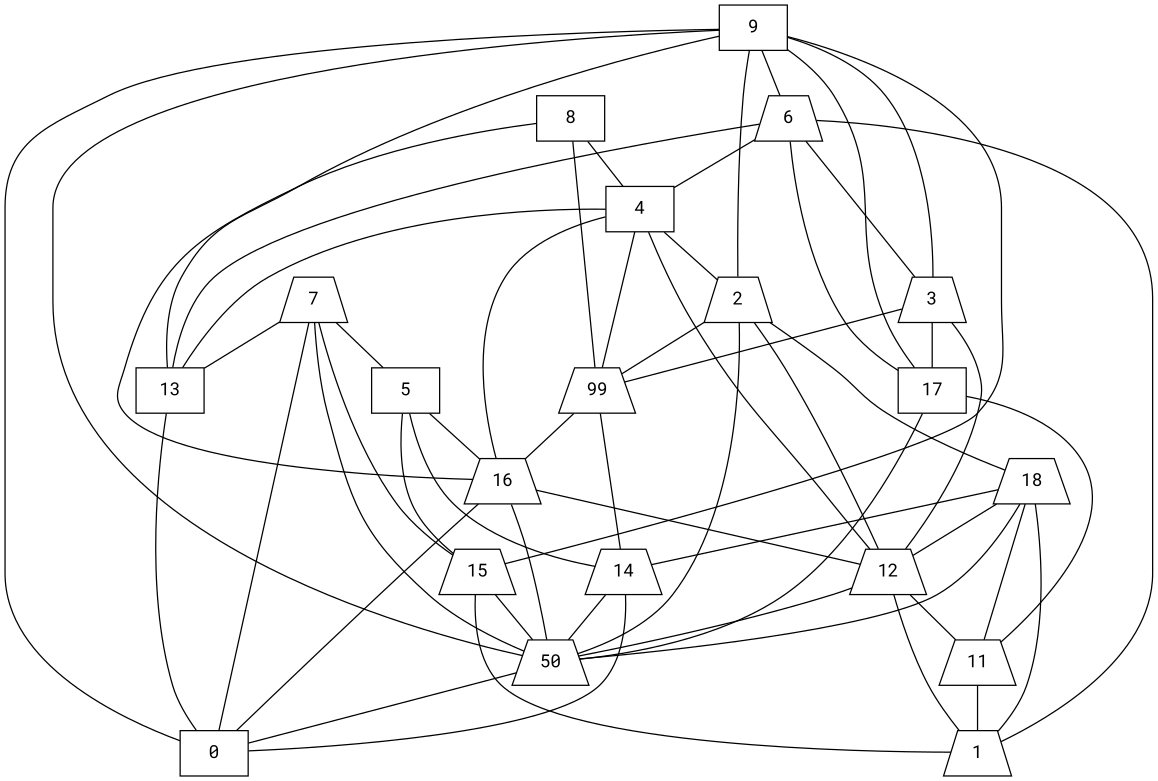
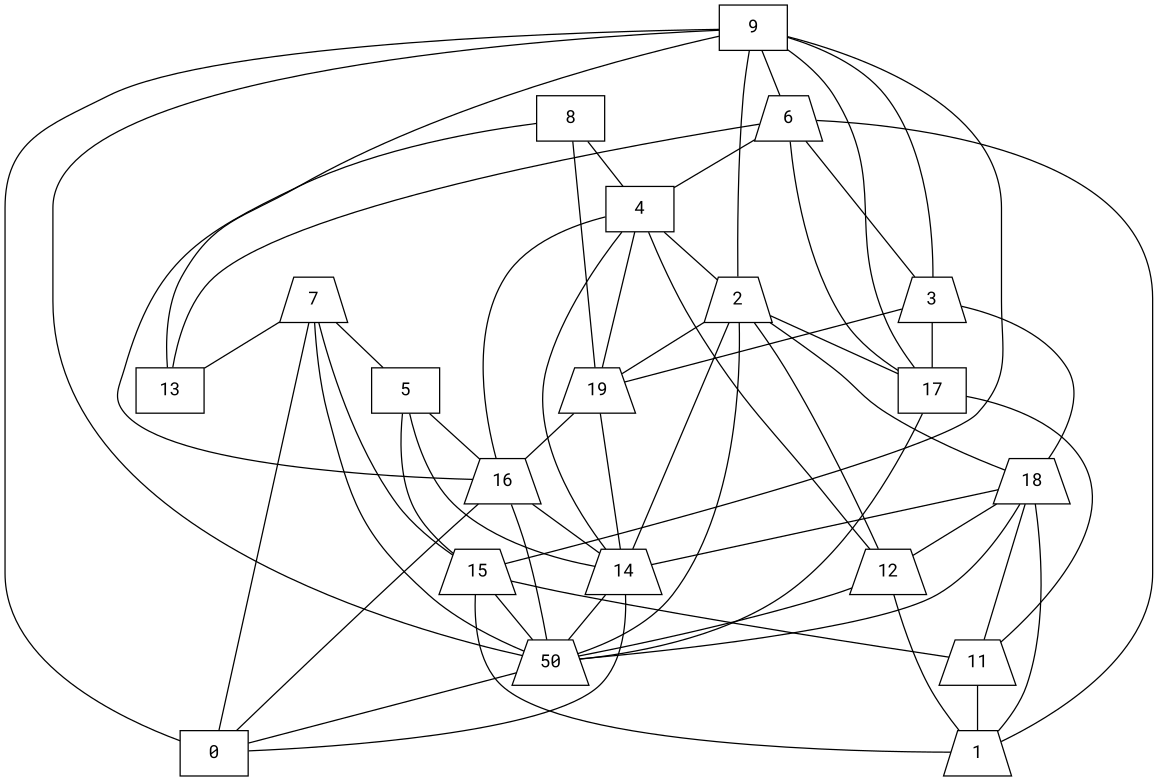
edge "4" -- "13": now "4" -- "14"
edge "2" -- "17": added
node "99": label "99" -> "19"
edge "2" -- "14": added
edge "3" -- "12": now "3" -- "18"
edge "16" -- "12": now "16" -- "14"
edge "13" -- "0": removed
edge "12" -- "11": now "15" -- "11"
